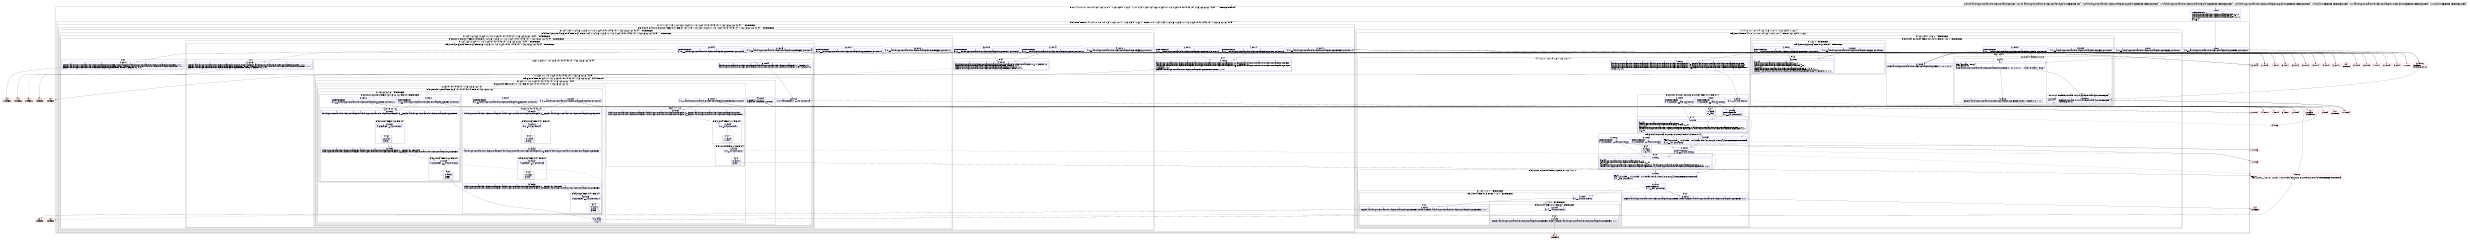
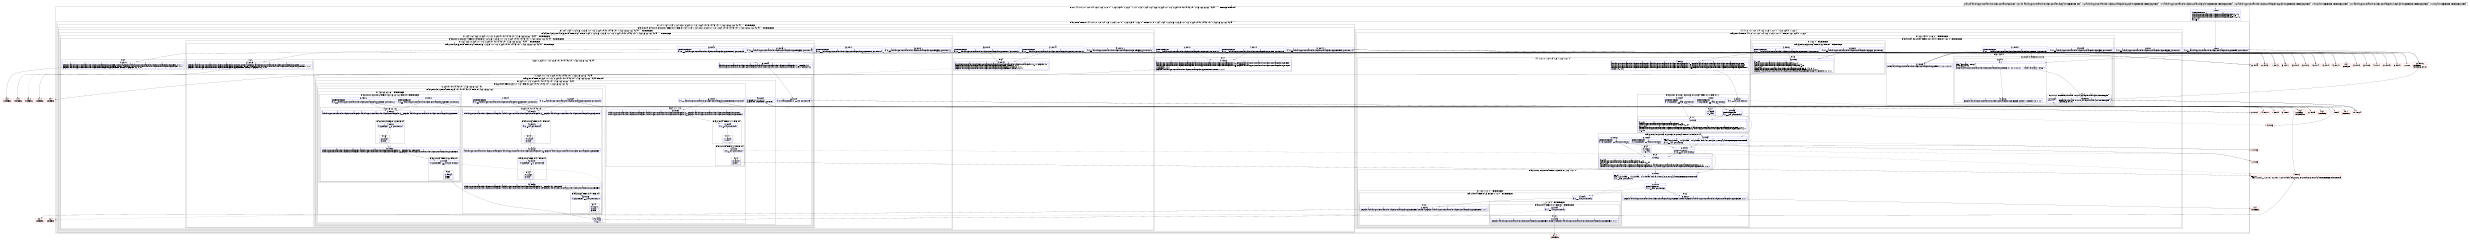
node "115: ?": added
